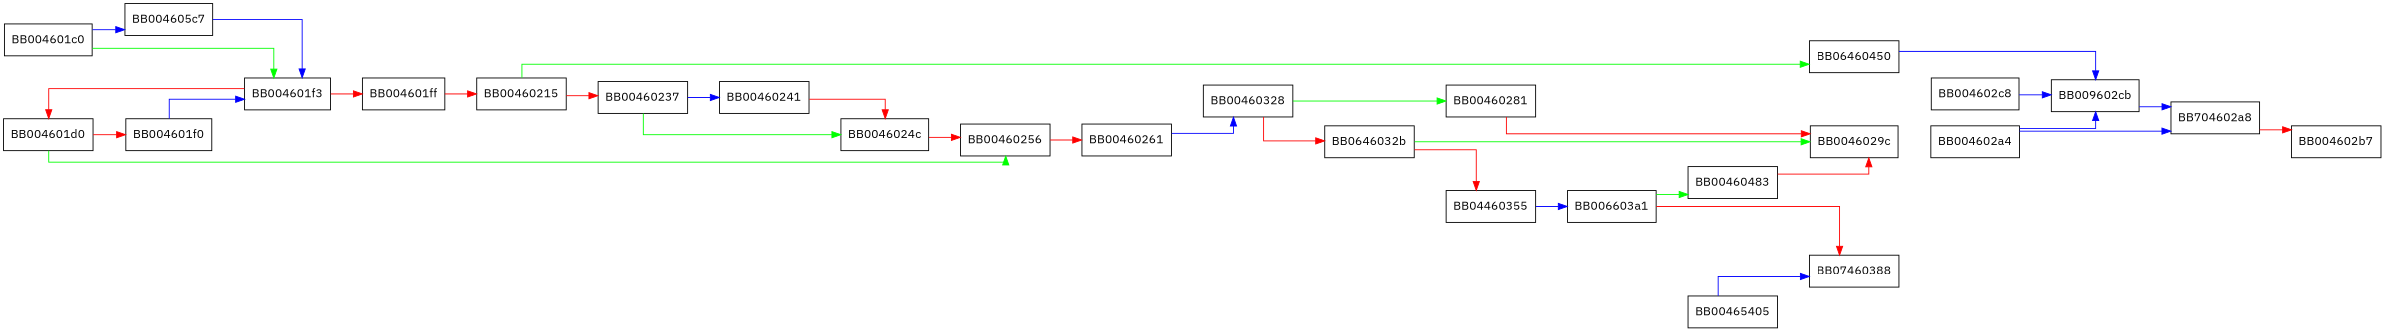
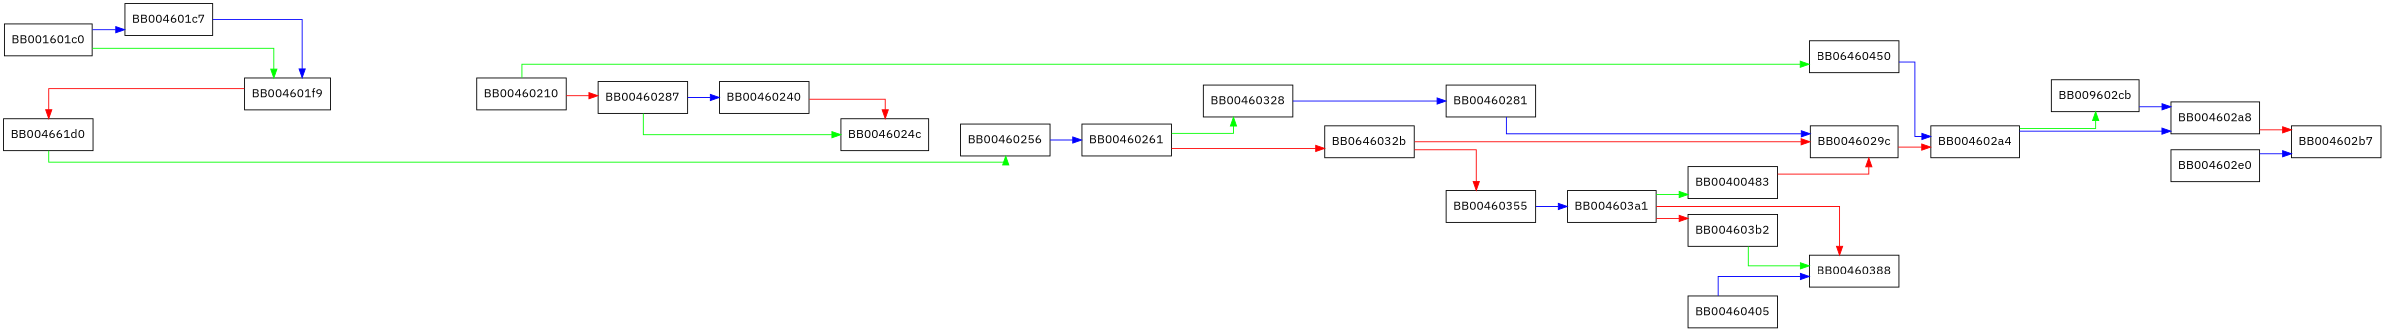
node "BB004605c7": label "BB004605c7" -> "BB004601c7"
node "BB004601c0": label "BB004601c0" -> "BB001601c0"
edge "BB06460450" -> "BB009602cb": now "BB06460450" -> "BB004602a4"
node "BB004601f3": label "BB004601f3" -> "BB004601f9"
node "BB004601ff": removed
node "BB00460215": label "BB00460215" -> "BB00460210"
node "BB004602c8": removed
node "BB00460237": label "BB00460237" -> "BB00460287"
node "BB00460241": label "BB00460241" -> "BB00460240"
edge "BB00460328" -> "BB00460281": color green -> blue
node "BB704602a8": label "BB704602a8" -> "BB004602a8"
edge "BB004602a4" -> "BB009602cb": color blue -> green
edge "BB00460261" -> "BB00460328": color blue -> green
edge "BB00460281" -> "BB0046029c": color red -> blue
node "BB004601d0": label "BB004601d0" -> "BB004661d0"
node "BB004601f0": removed
edge "BB0046024c" -> "BB00460256": removed
edge "BB00460256" -> "BB00460261": color red -> blue
edge "BB00460328" -> "BB0646032b": now "BB00460261" -> "BB0646032b"
edge "BB0646032b" -> "BB0046029c": color green -> red
edge "BB0046029c" -> "BB004602a4": added
node "BB004602e0": added
node "BB00460483": label "BB00460483" -> "BB00400483"
node "BB04460355": label "BB04460355" -> "BB00460355"
node "BB006603a1": label "BB006603a1" -> "BB004603a1"
node "BB004603b2": added
node "BB07460388": label "BB07460388" -> "BB00460388"
node "BB00465405": label "BB00465405" -> "BB00460405"
